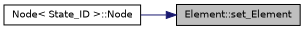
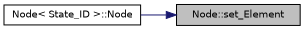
node "Element::set_Element": label "Element::set_Element" -> "Node::set_Element"
